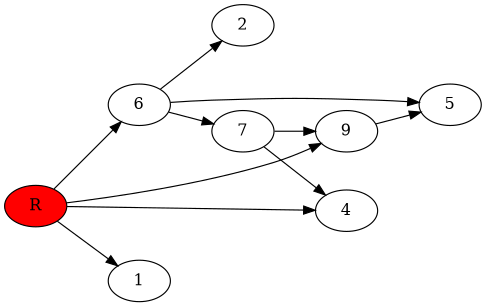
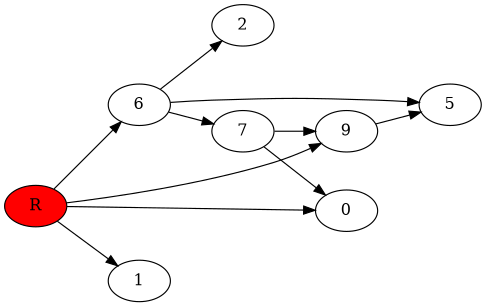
node "4": label "4" -> "0"
